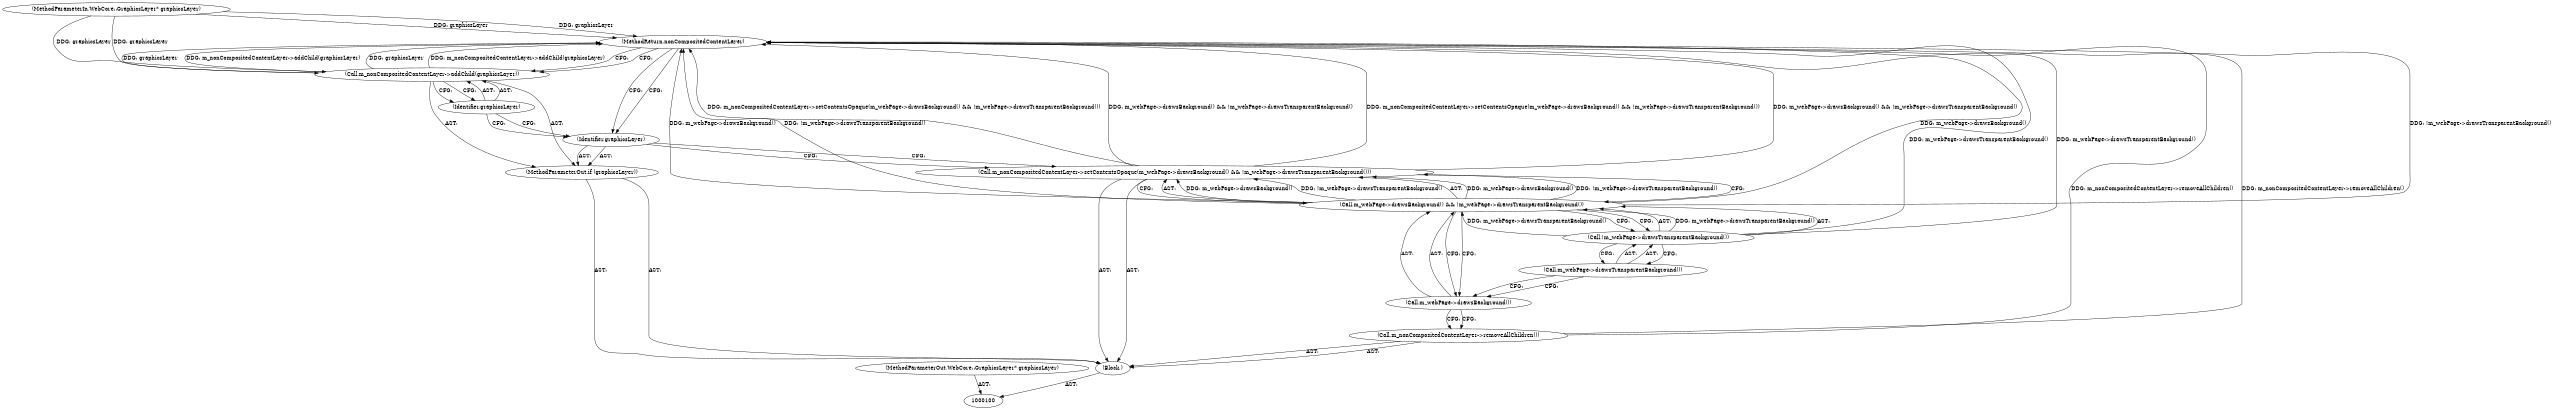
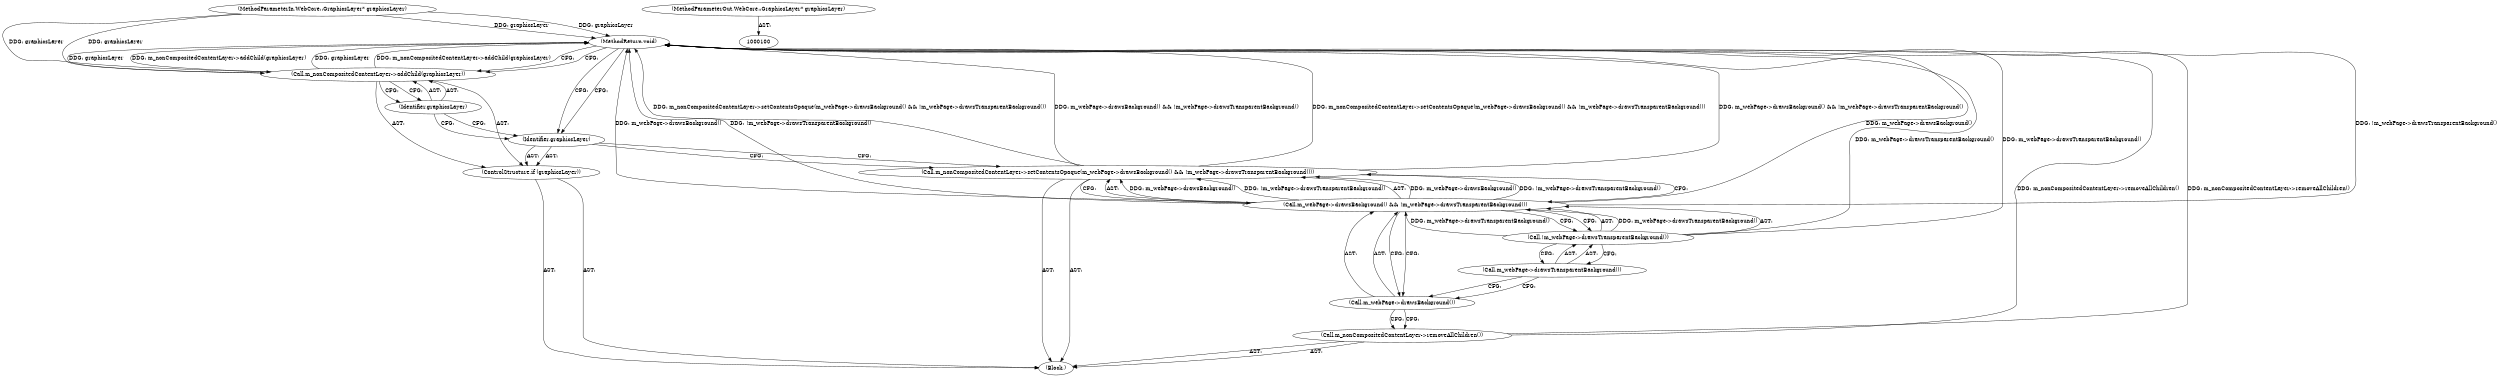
node "(MethodReturn,nonCompositedContentLayer)": label "(MethodReturn,nonCompositedContentLayer)" -> "(MethodReturn,void)"
node "(MethodParameterOut,if (graphicsLayer))": label "(MethodParameterOut,if (graphicsLayer))" -> "(ControlStructure,if (graphicsLayer))"
edge "(Block,)" -> "1000100": removed, label "AST:"
